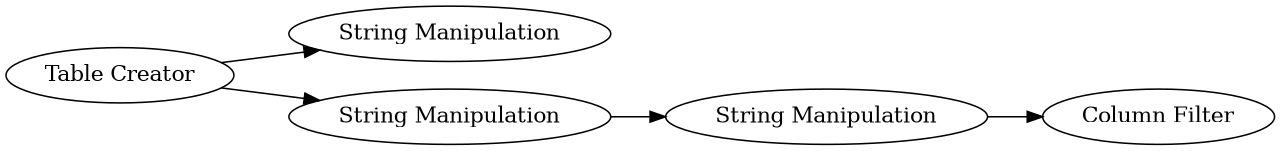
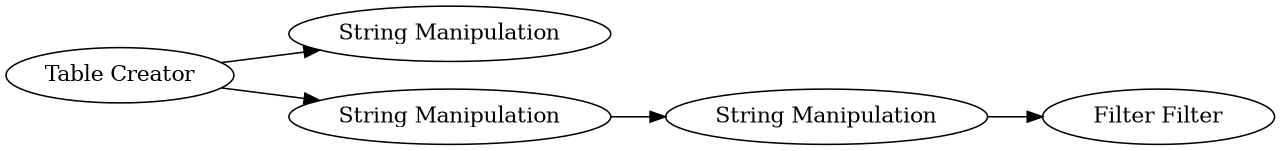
node "Column Filter": label "Column Filter" -> "Filter Filter"
